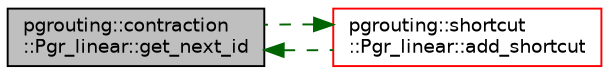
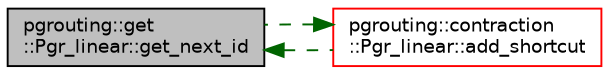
node "pgrouting::contraction ::Pgr_linear::get_next_id": label "pgrouting::contraction ::Pgr_linear::get_next_id" -> "pgrouting::get ::Pgr_linear::get_next_id"
node "pgrouting::shortcut ::Pgr_linear::add_shortcut": label "pgrouting::shortcut ::Pgr_linear::add_shortcut" -> "pgrouting::contraction ::Pgr_linear::add_shortcut"
